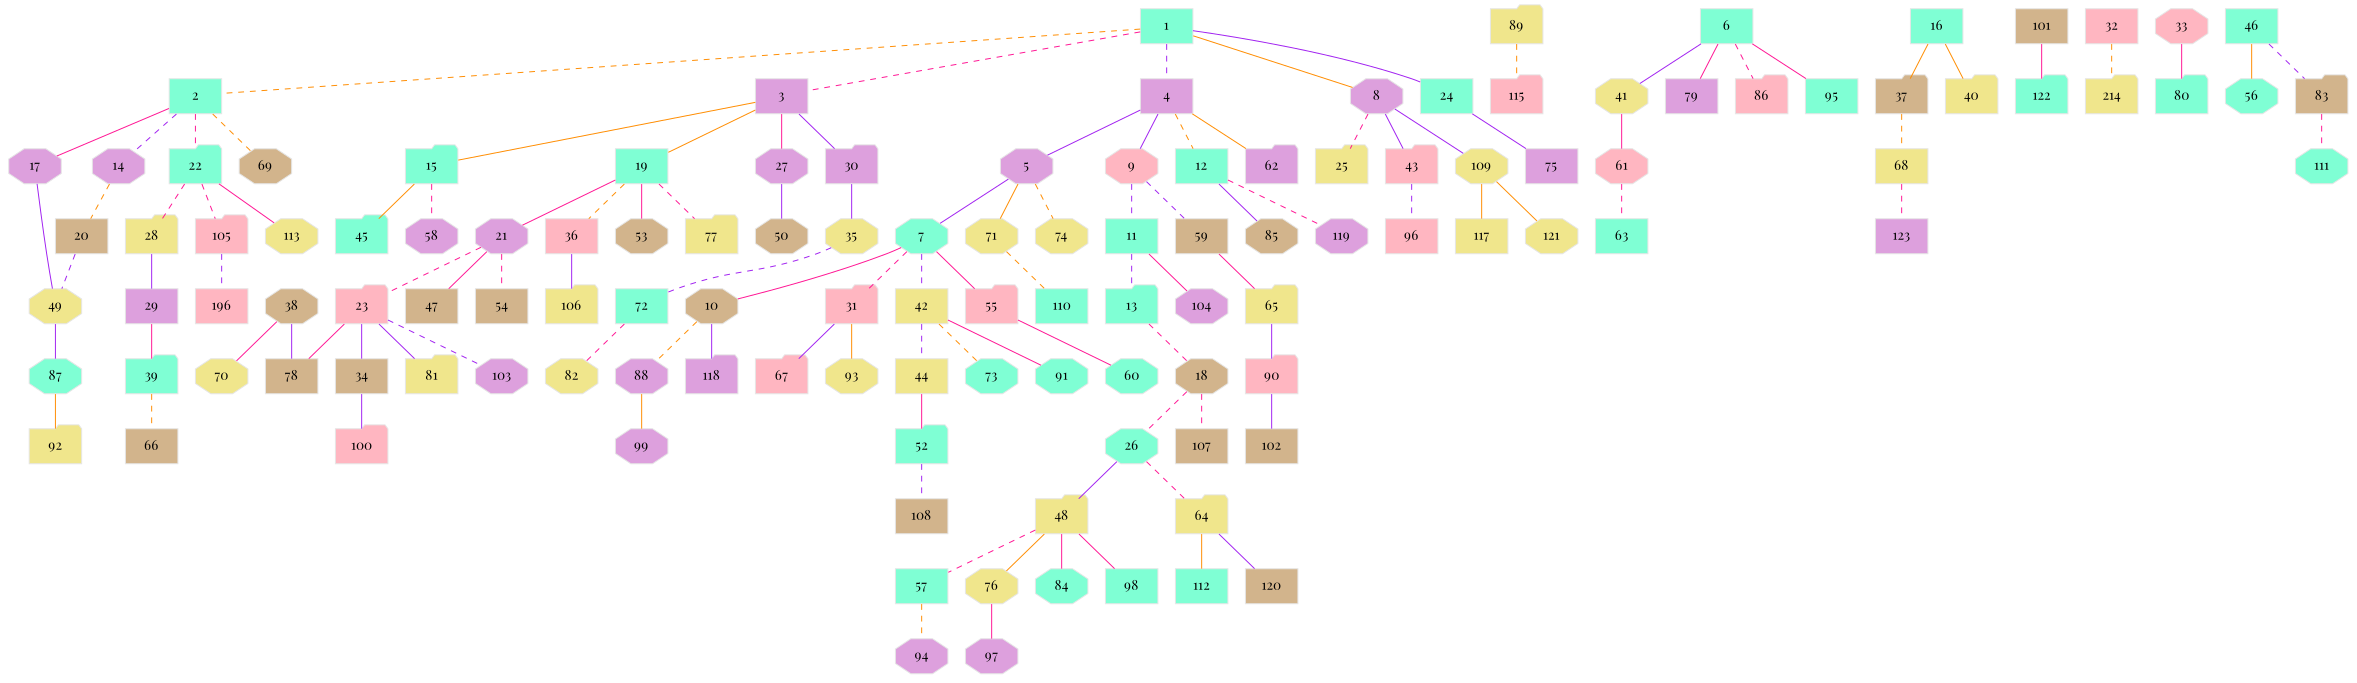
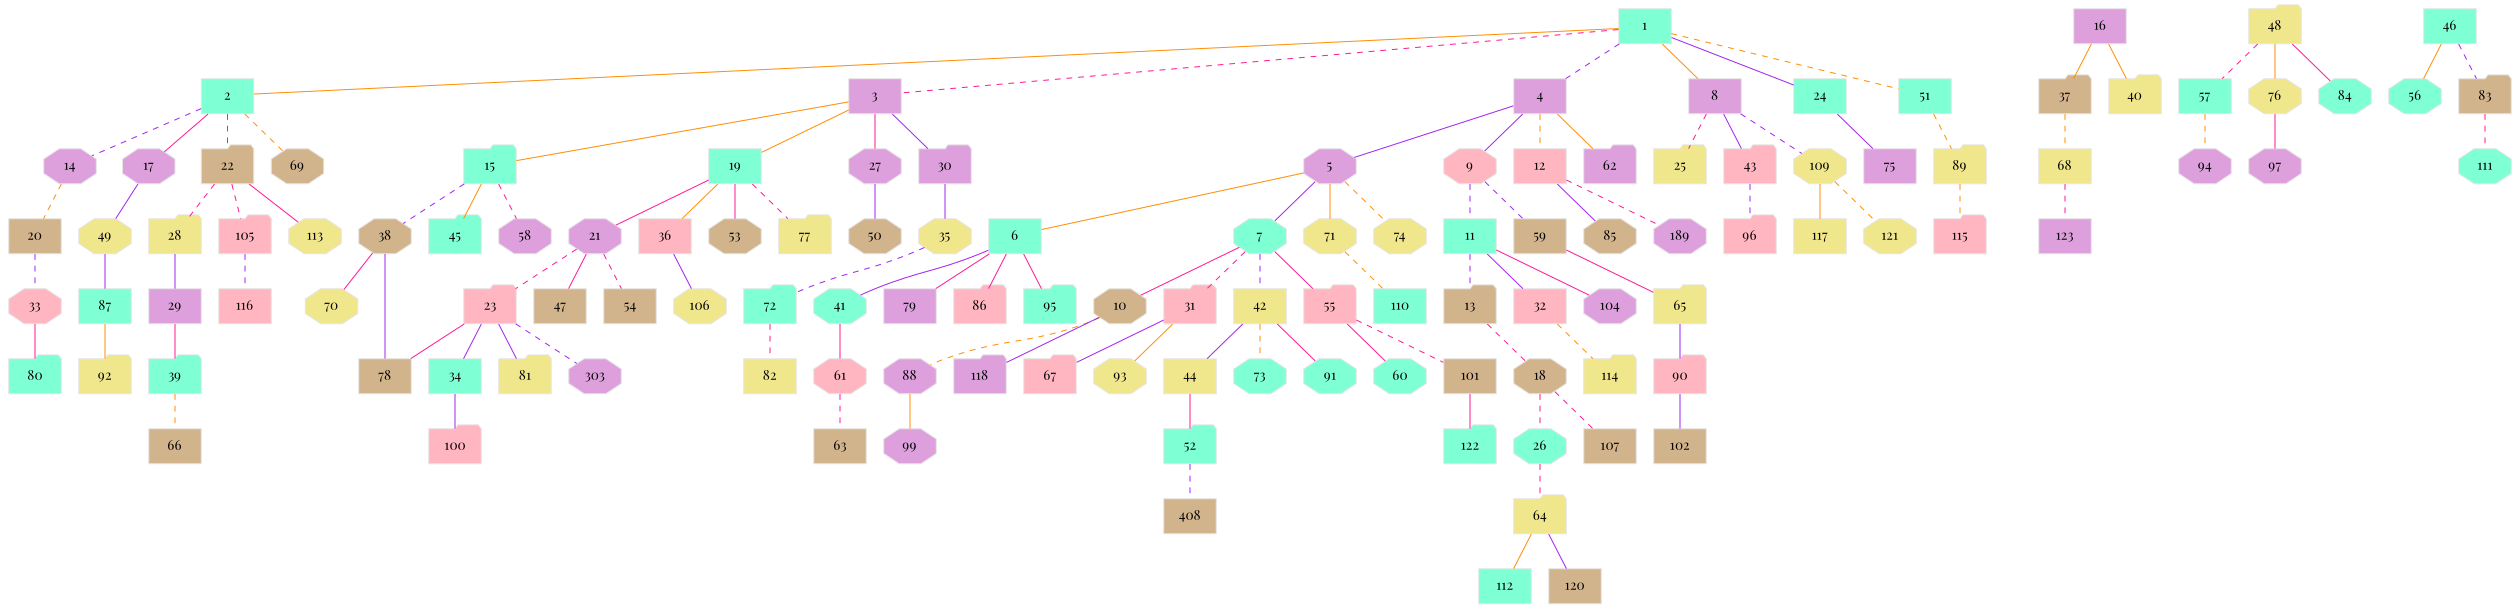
node "16": fillcolor aquamarine -> plum
edge "1" -- "2": style dashed -> solid
edge "6" -- "86": style dashed -> solid
node "8": shape octagon -> box
node "41": fillcolor khaki -> aquamarine
node "95": shape box -> folder
node "51": added
node "214": label "214" -> "114"
edge "8" -- "109": style solid -> dashed
node "22": fillcolor aquamarine -> tan
node "12": fillcolor aquamarine -> lightpink
edge "19" -- "36": style dashed -> solid
edge "5" -- "6": added
edge "109" -- "121": style solid -> dashed
edge "15" -- "38": added
node "119": label "119" -> "189"
node "96": shape box -> folder
node "63": fillcolor aquamarine -> tan
edge "20" -- "49": now "20" -- "33"
edge "11" -- "32": added
node "196": label "196" -> "116"
node "106": shape folder -> octagon
node "72": shape box -> folder
node "13": fillcolor aquamarine -> tan
edge "42" -- "44": style dashed -> solid
edge "55" -- "101": added
node "87": shape octagon -> box
node "34": fillcolor tan -> aquamarine
node "103": label "103" -> "303"
node "82": shape octagon -> box
edge "26" -- "48": removed
node "108": label "108" -> "408"
node "98": removed
